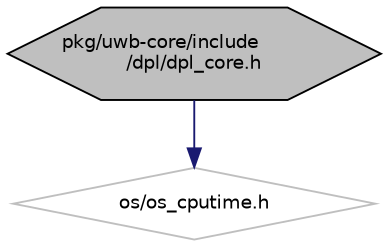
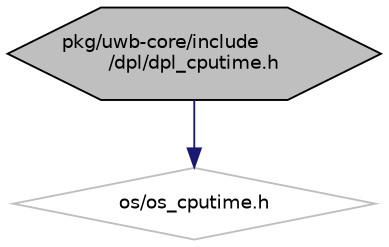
node "pkg/uwb-core/include /dpl/dpl_core.h": label "pkg/uwb-core/include /dpl/dpl_core.h" -> "pkg/uwb-core/include /dpl/dpl_cputime.h"
